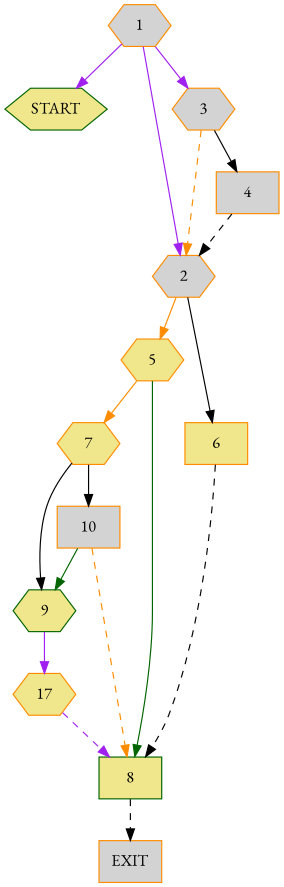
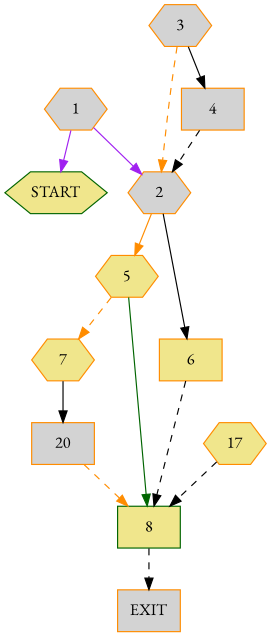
edge "1" -> "3": removed
edge "5" -> "7": style solid -> dashed
node "10": label "10" -> "20"
node "9": removed
edge "17" -> "8": color purple -> black
